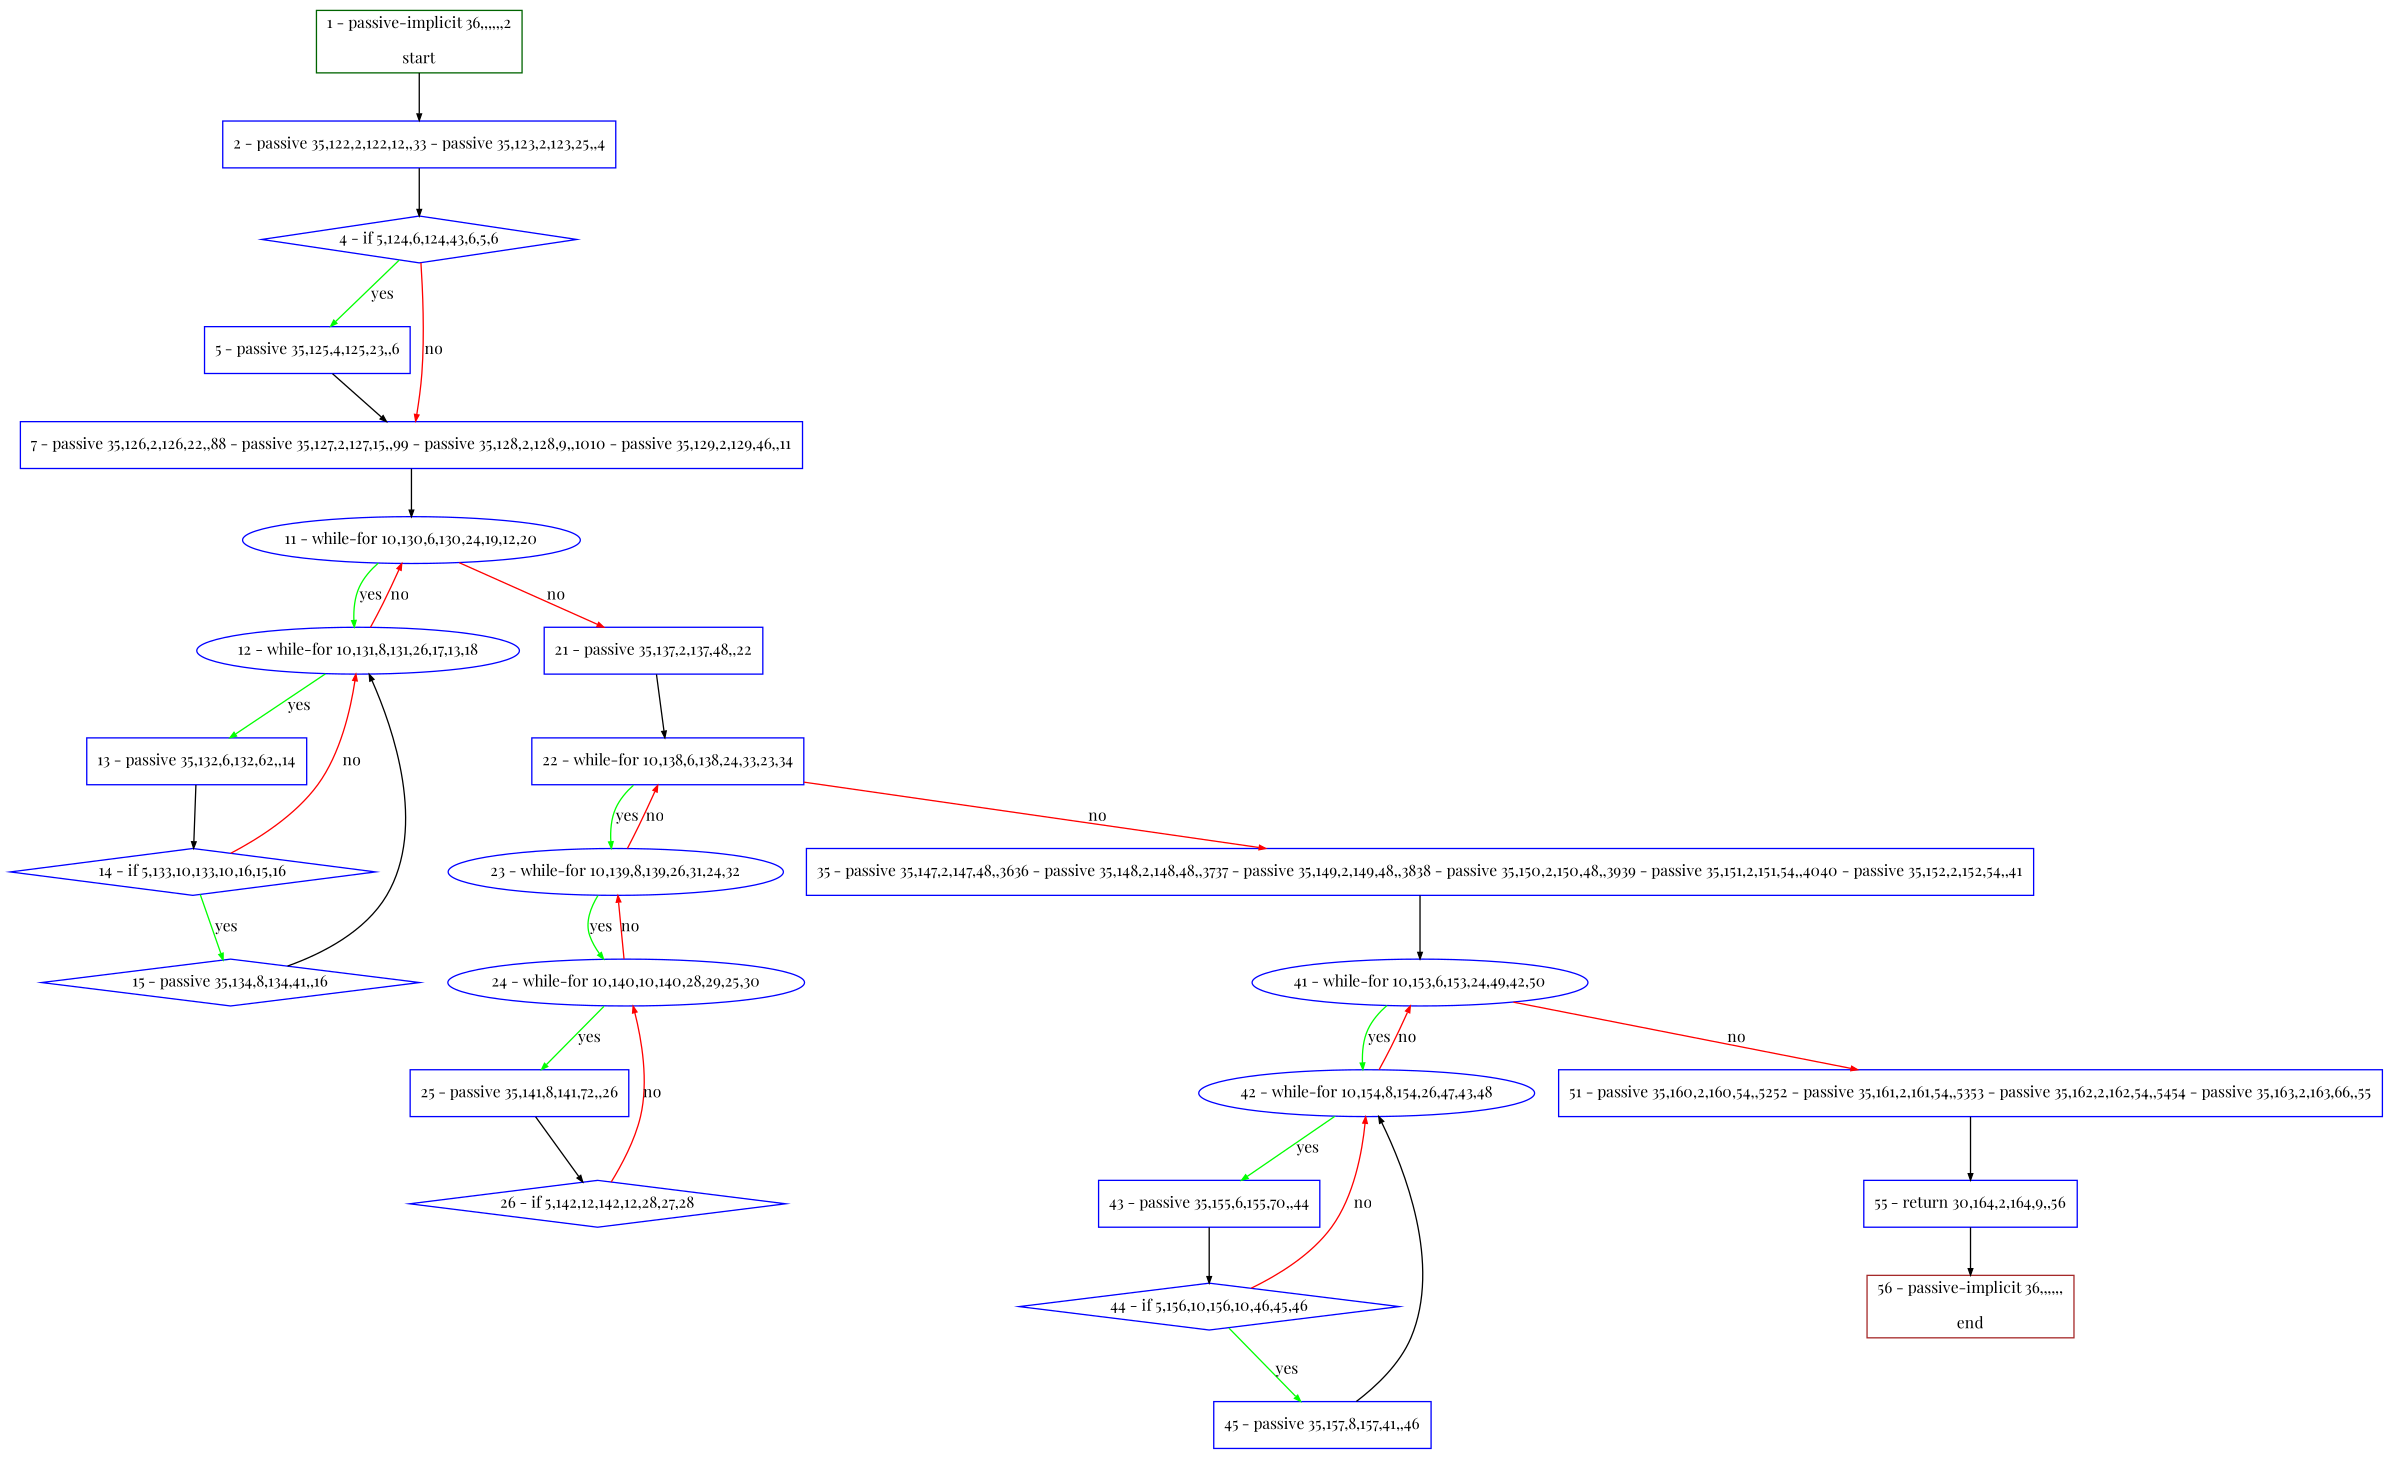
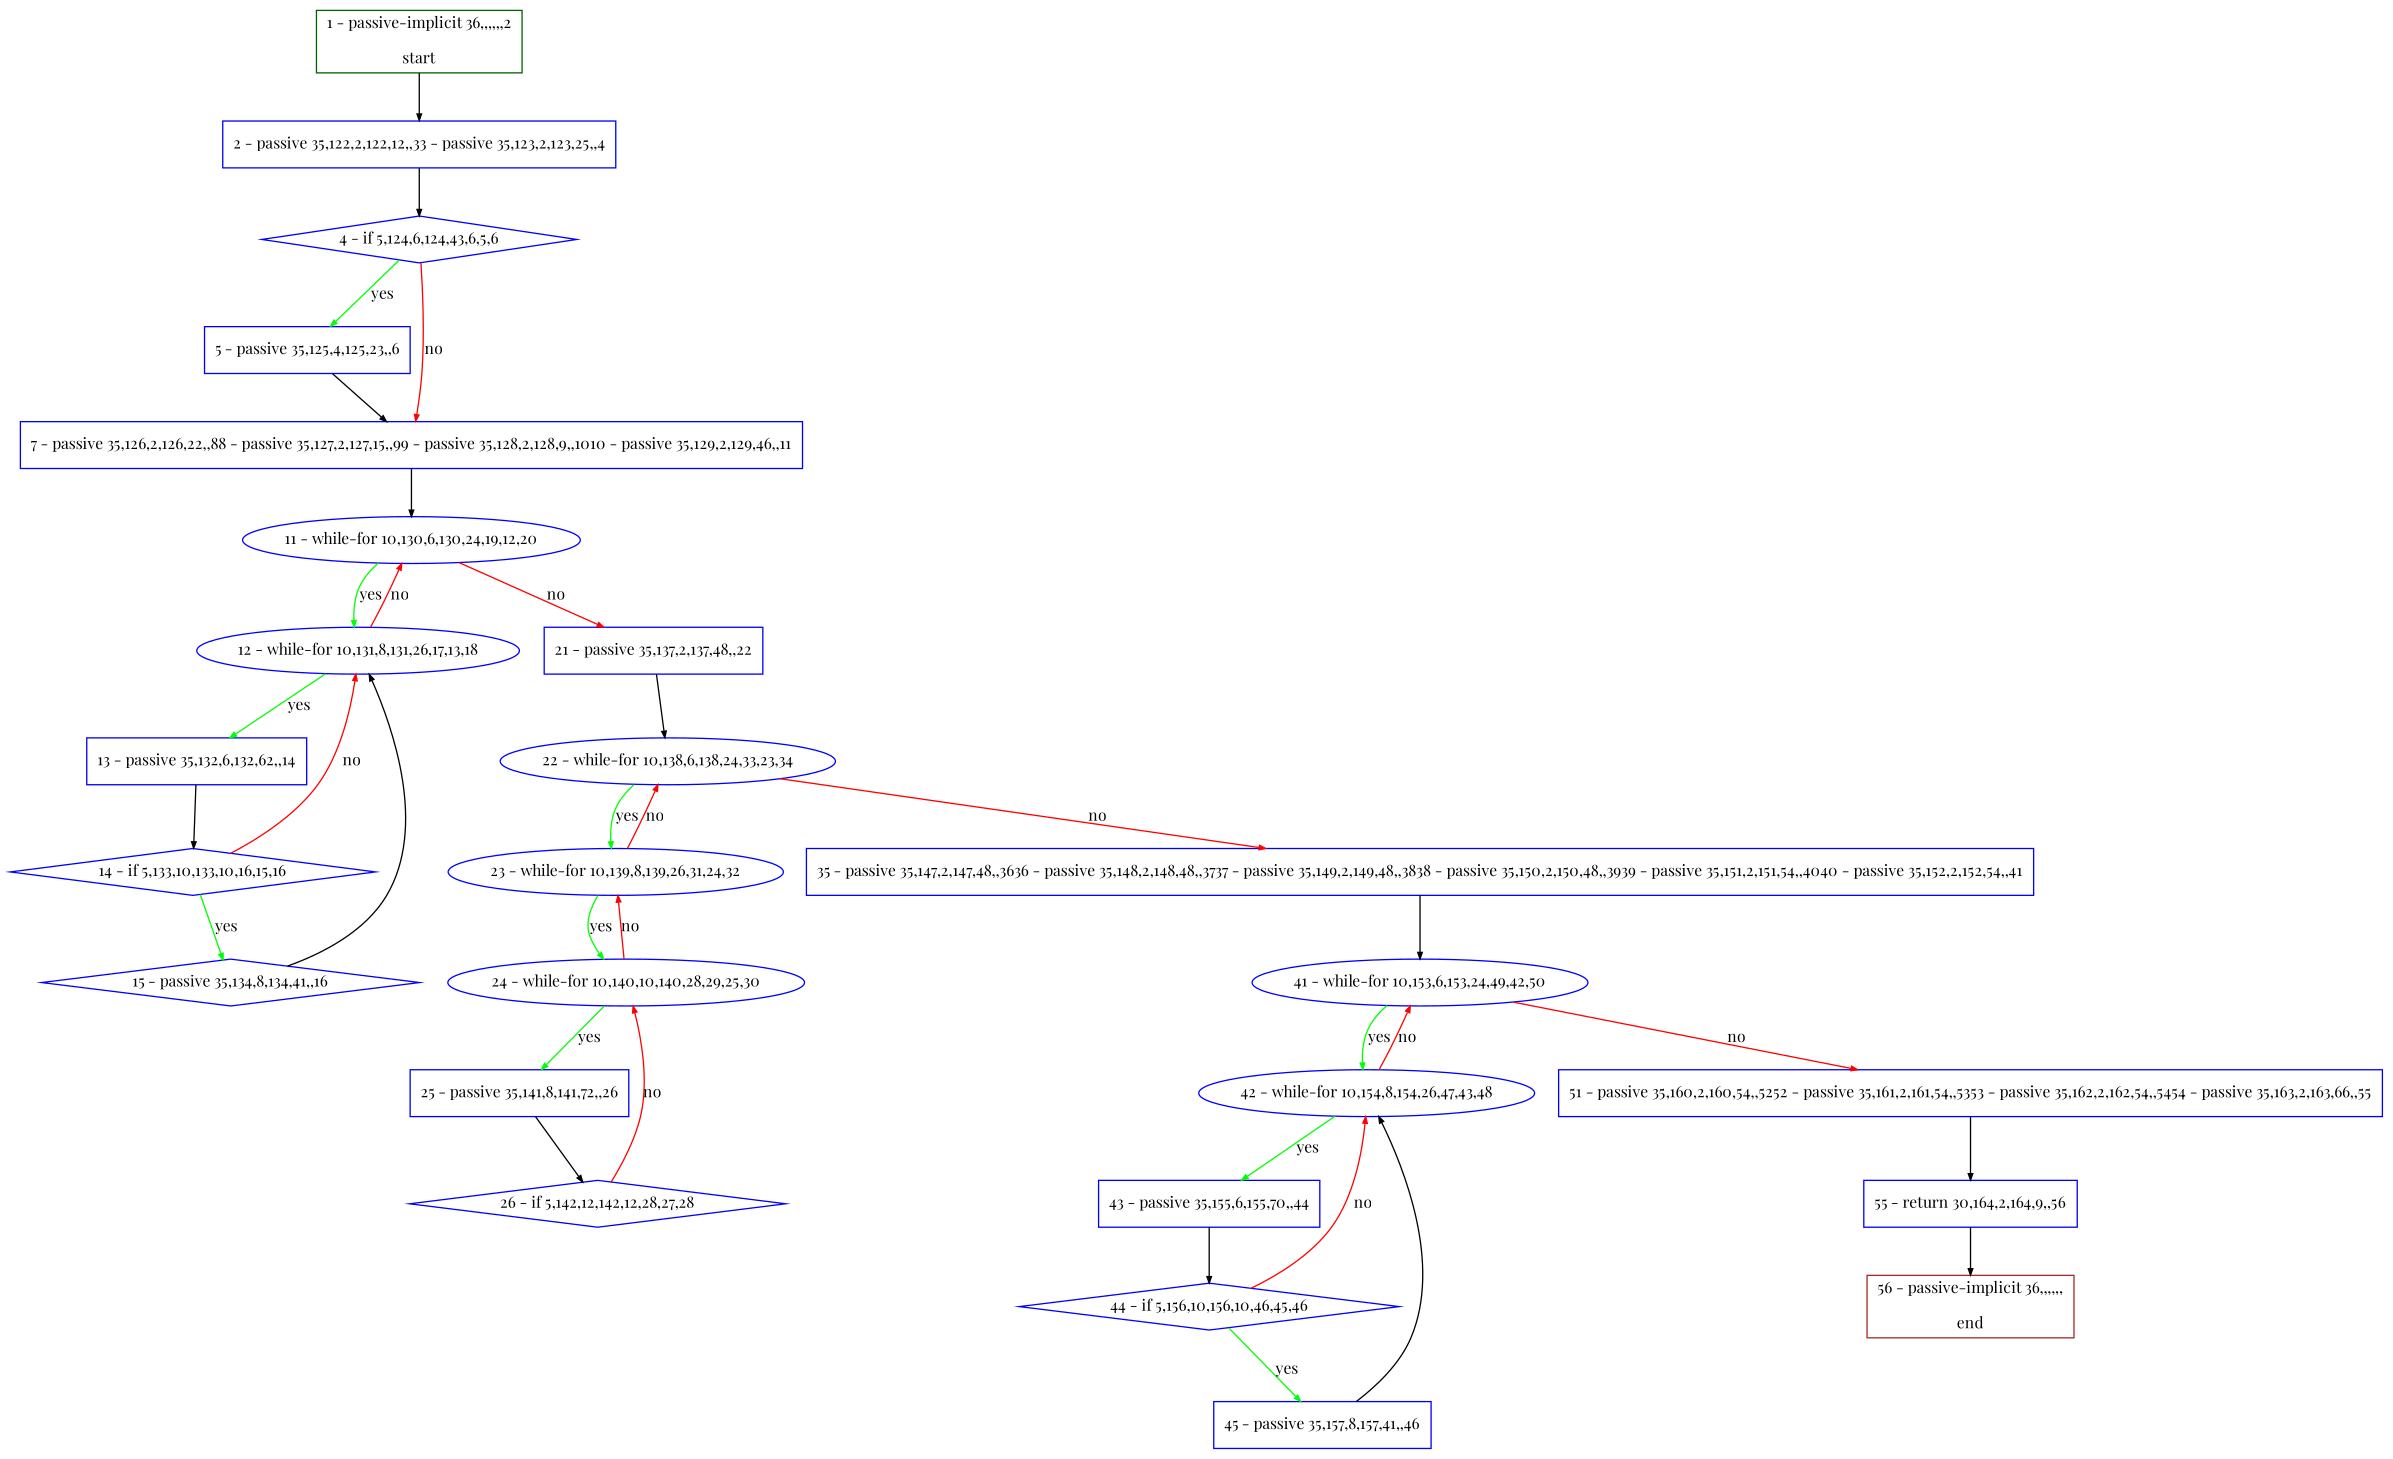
node "22 - while-for 10,138,6,138,24,33,23,34": shape box -> ellipse
